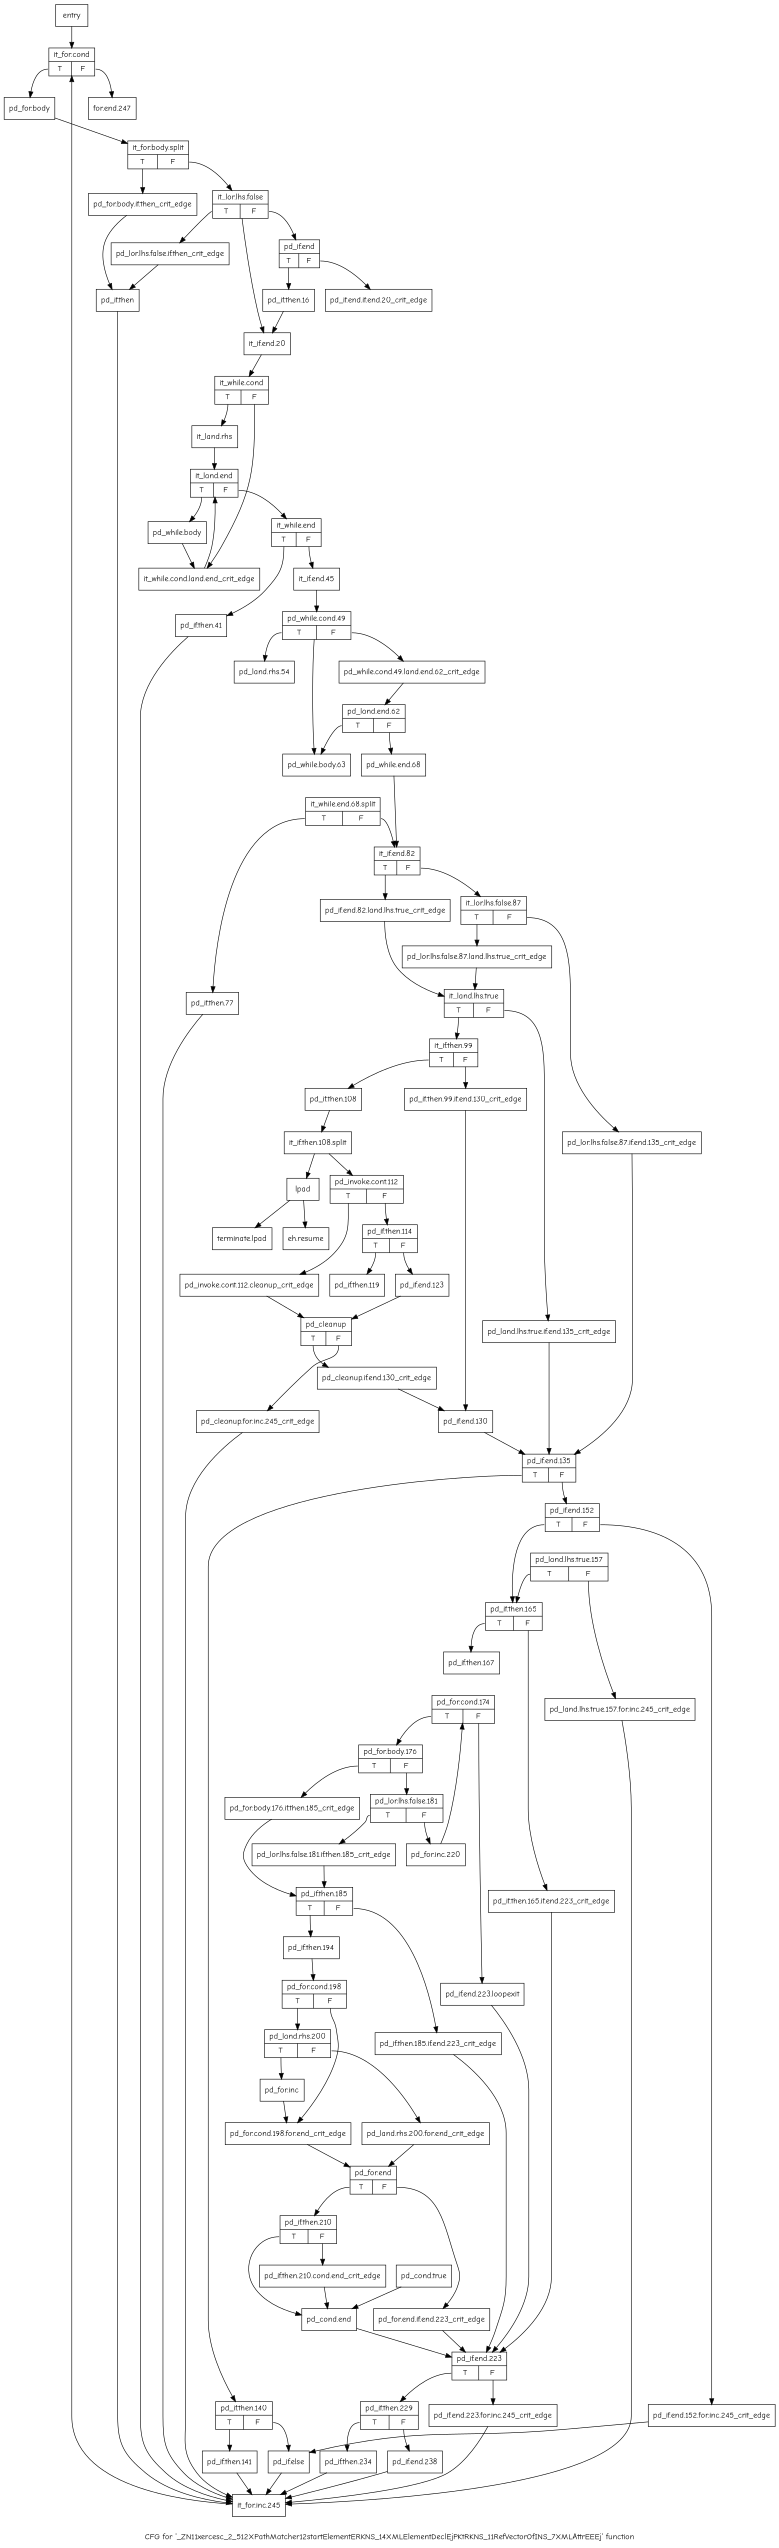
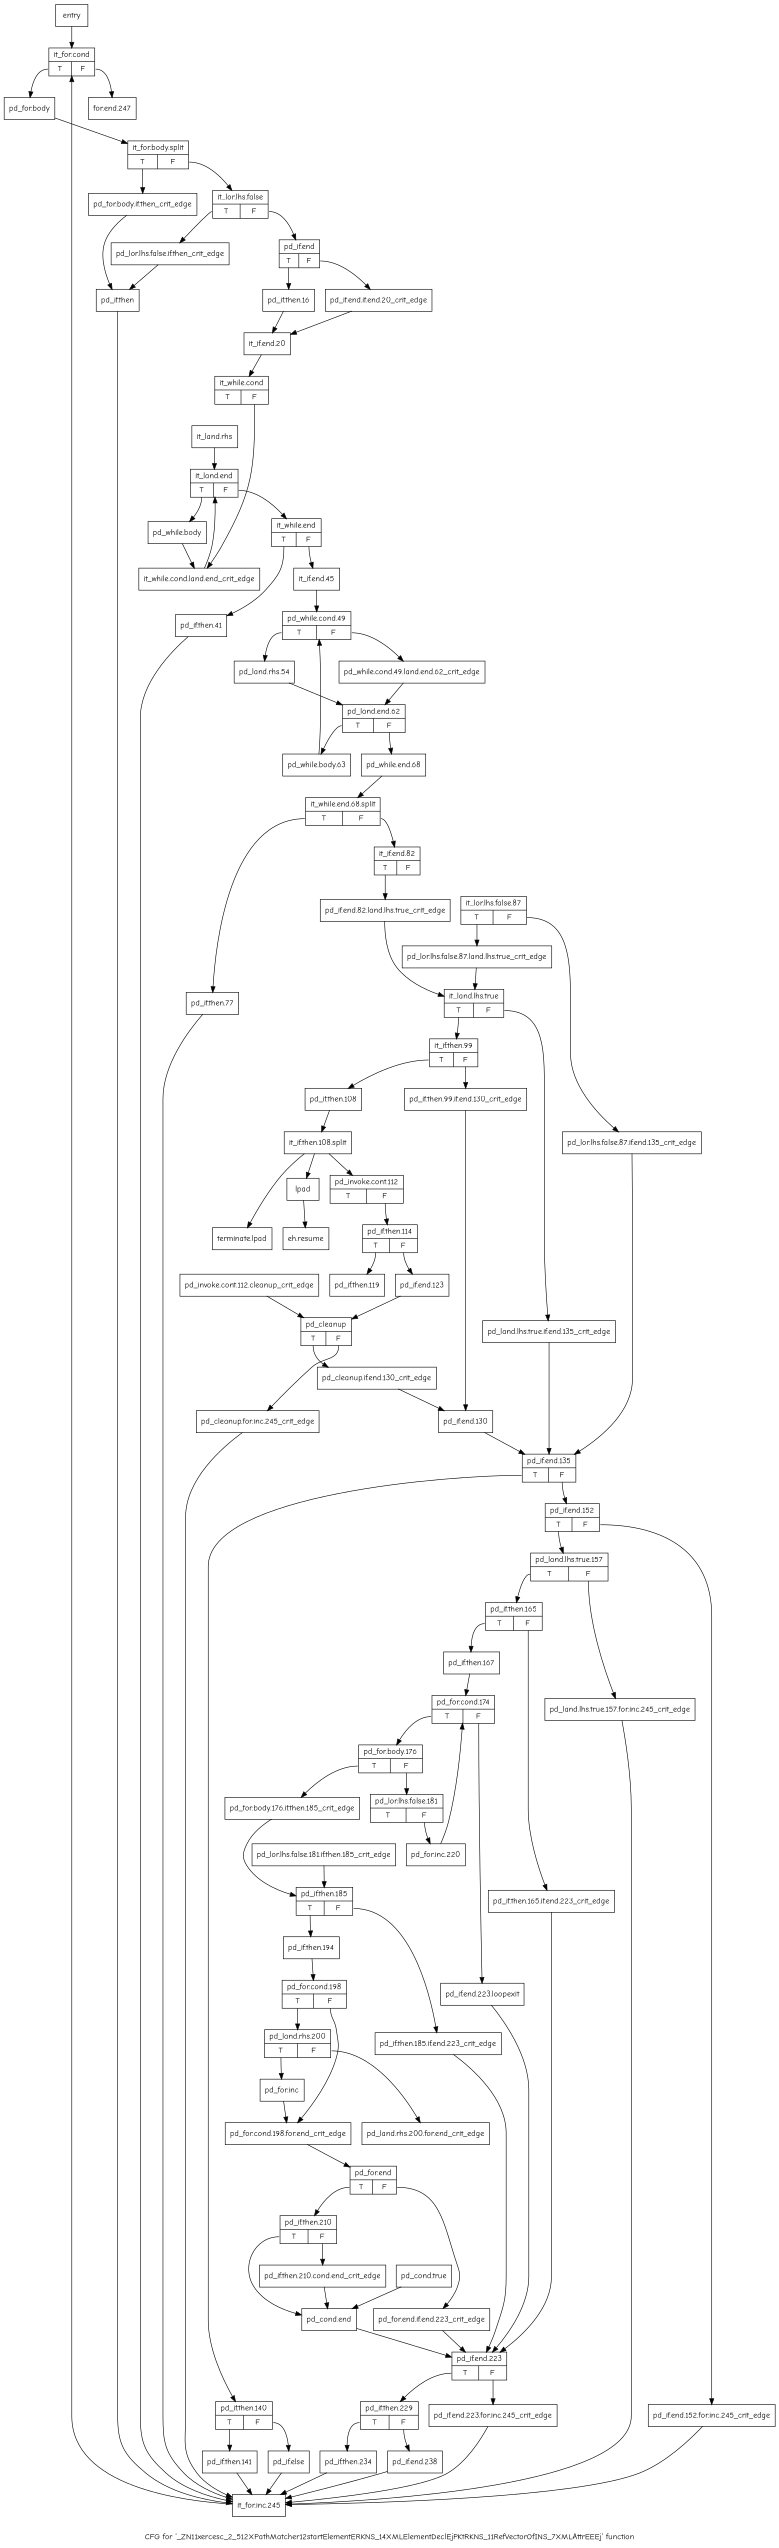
edge "it_lor.lhs.false" -> "it_if.end.20": now "pd_if.end.if.end.20_crit_edge" -> "it_if.end.20"
edge "it_while.cond" -> "it_land.rhs": removed
edge "pd_land.rhs.54" -> "pd_land.end.62": added
edge "pd_while.cond.49" -> "pd_while.body.63": reversed
edge "pd_while.end.68" -> "it_if.end.82": now "pd_while.end.68" -> "it_while.end.68.split"
edge "it_if.end.82" -> "it_lor.lhs.false.87": removed
edge "lpad" -> "terminate.lpad": now "it_if.then.108.split" -> "terminate.lpad"
edge "pd_invoke.cont.112" -> "pd_invoke.cont.112.cleanup_crit_edge": removed
edge "pd_if.end.152" -> "pd_if.then.165": now "pd_if.end.152" -> "pd_land.lhs.true.157"
edge "pd_if.then.167" -> "pd_for.cond.174": added
edge "pd_lor.lhs.false.181" -> "pd_lor.lhs.false.181.if.then.185_crit_edge": removed
edge "pd_land.rhs.200.for.end_crit_edge" -> "pd_for.end": removed
edge "pd_if.end.152.for.inc.245_crit_edge" -> "pd_if.else": now "pd_if.end.152.for.inc.245_crit_edge" -> "it_for.inc.245"
